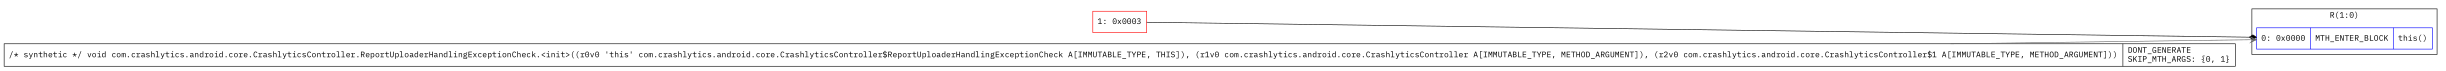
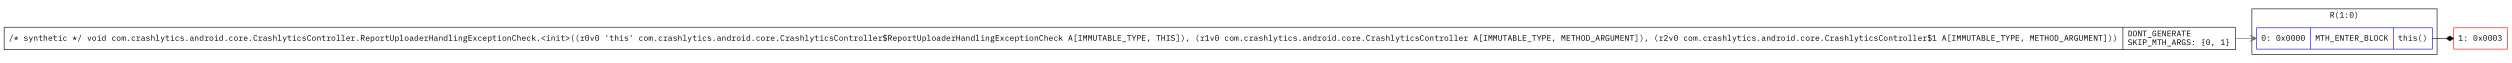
edge "1: 0x0003" -> "0: 0x0000": reversed
